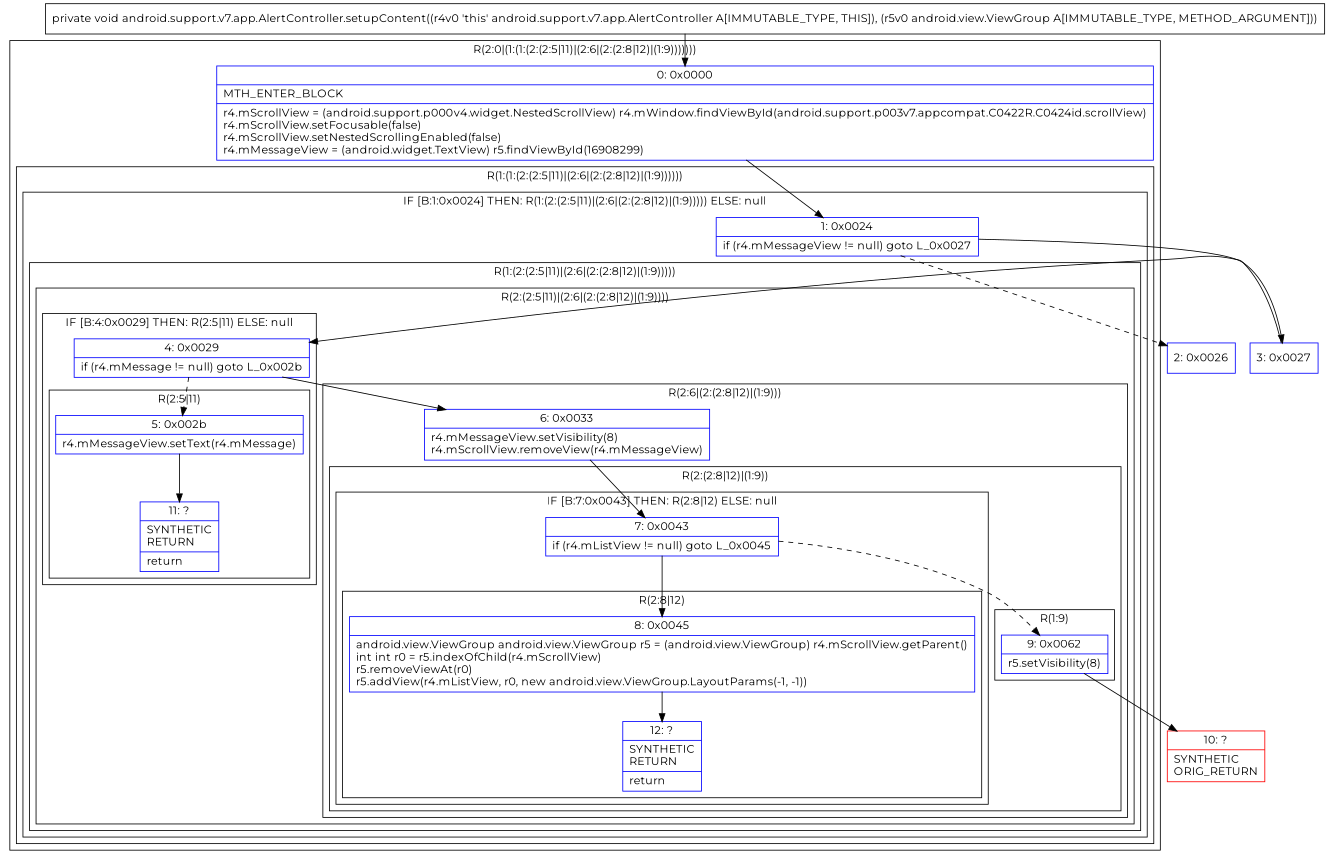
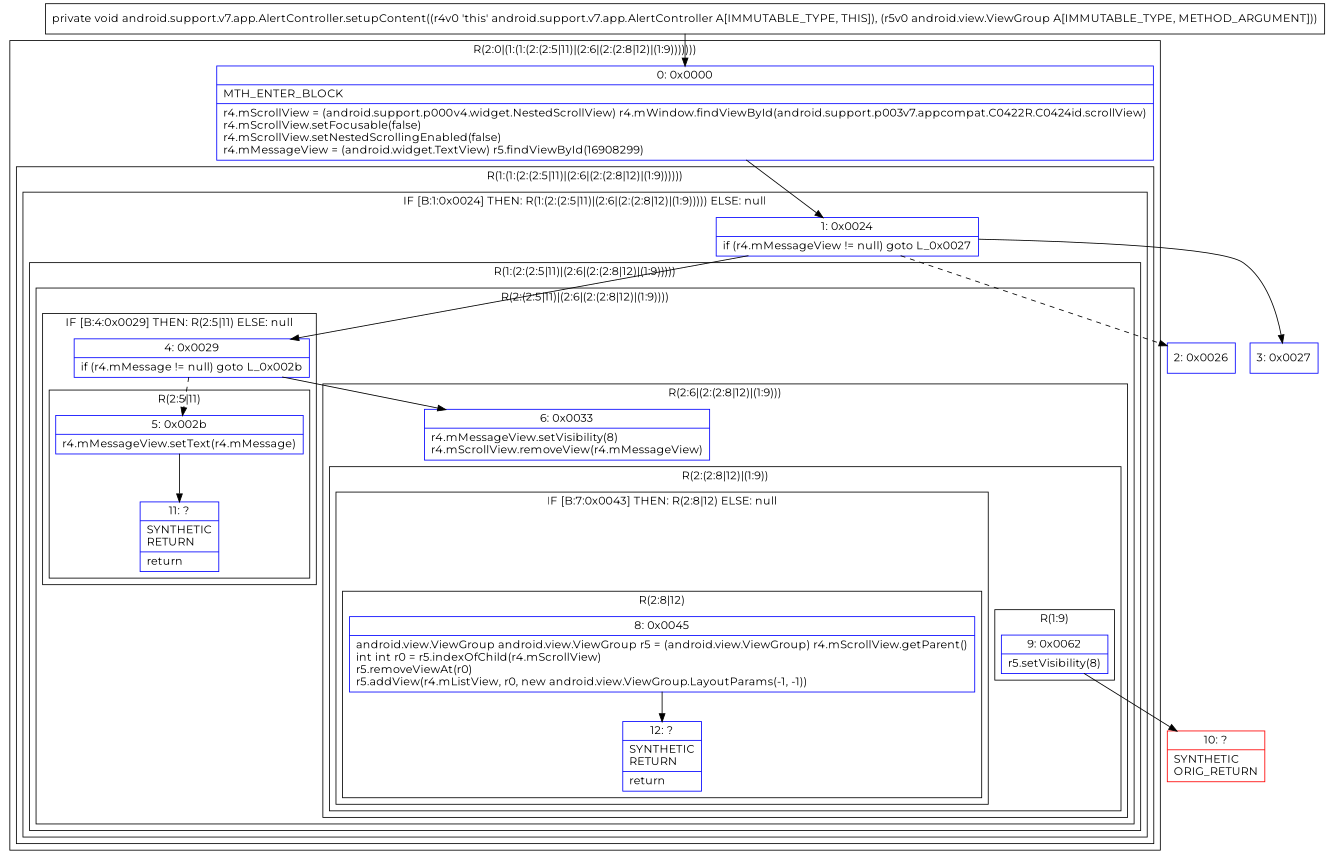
edge "3: 0x0027" -> "4: 0x0029": now "1: 0x0024" -> "4: 0x0029"
node "7: 0x0043": removed
